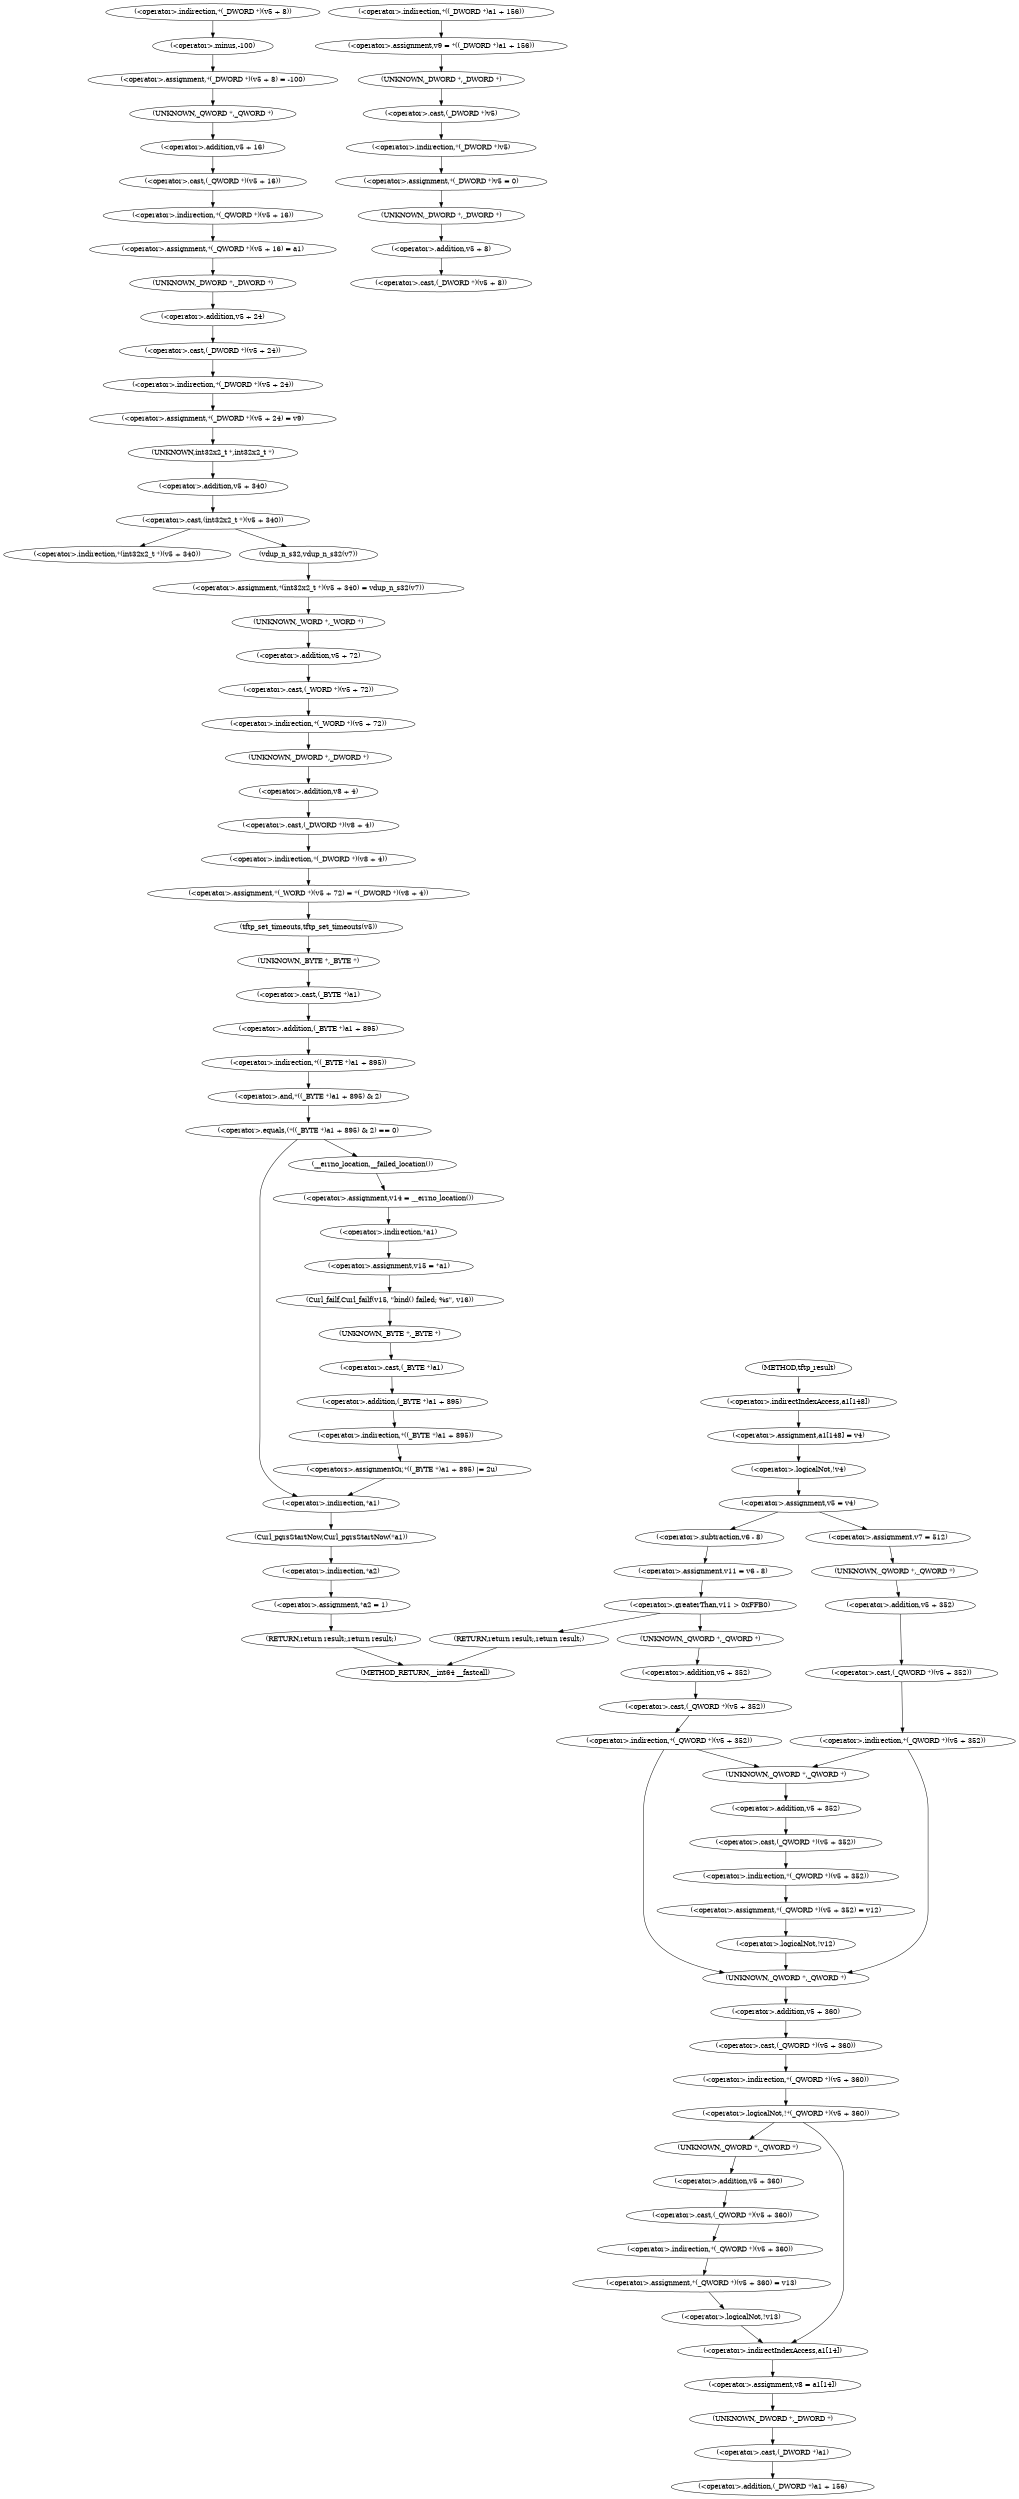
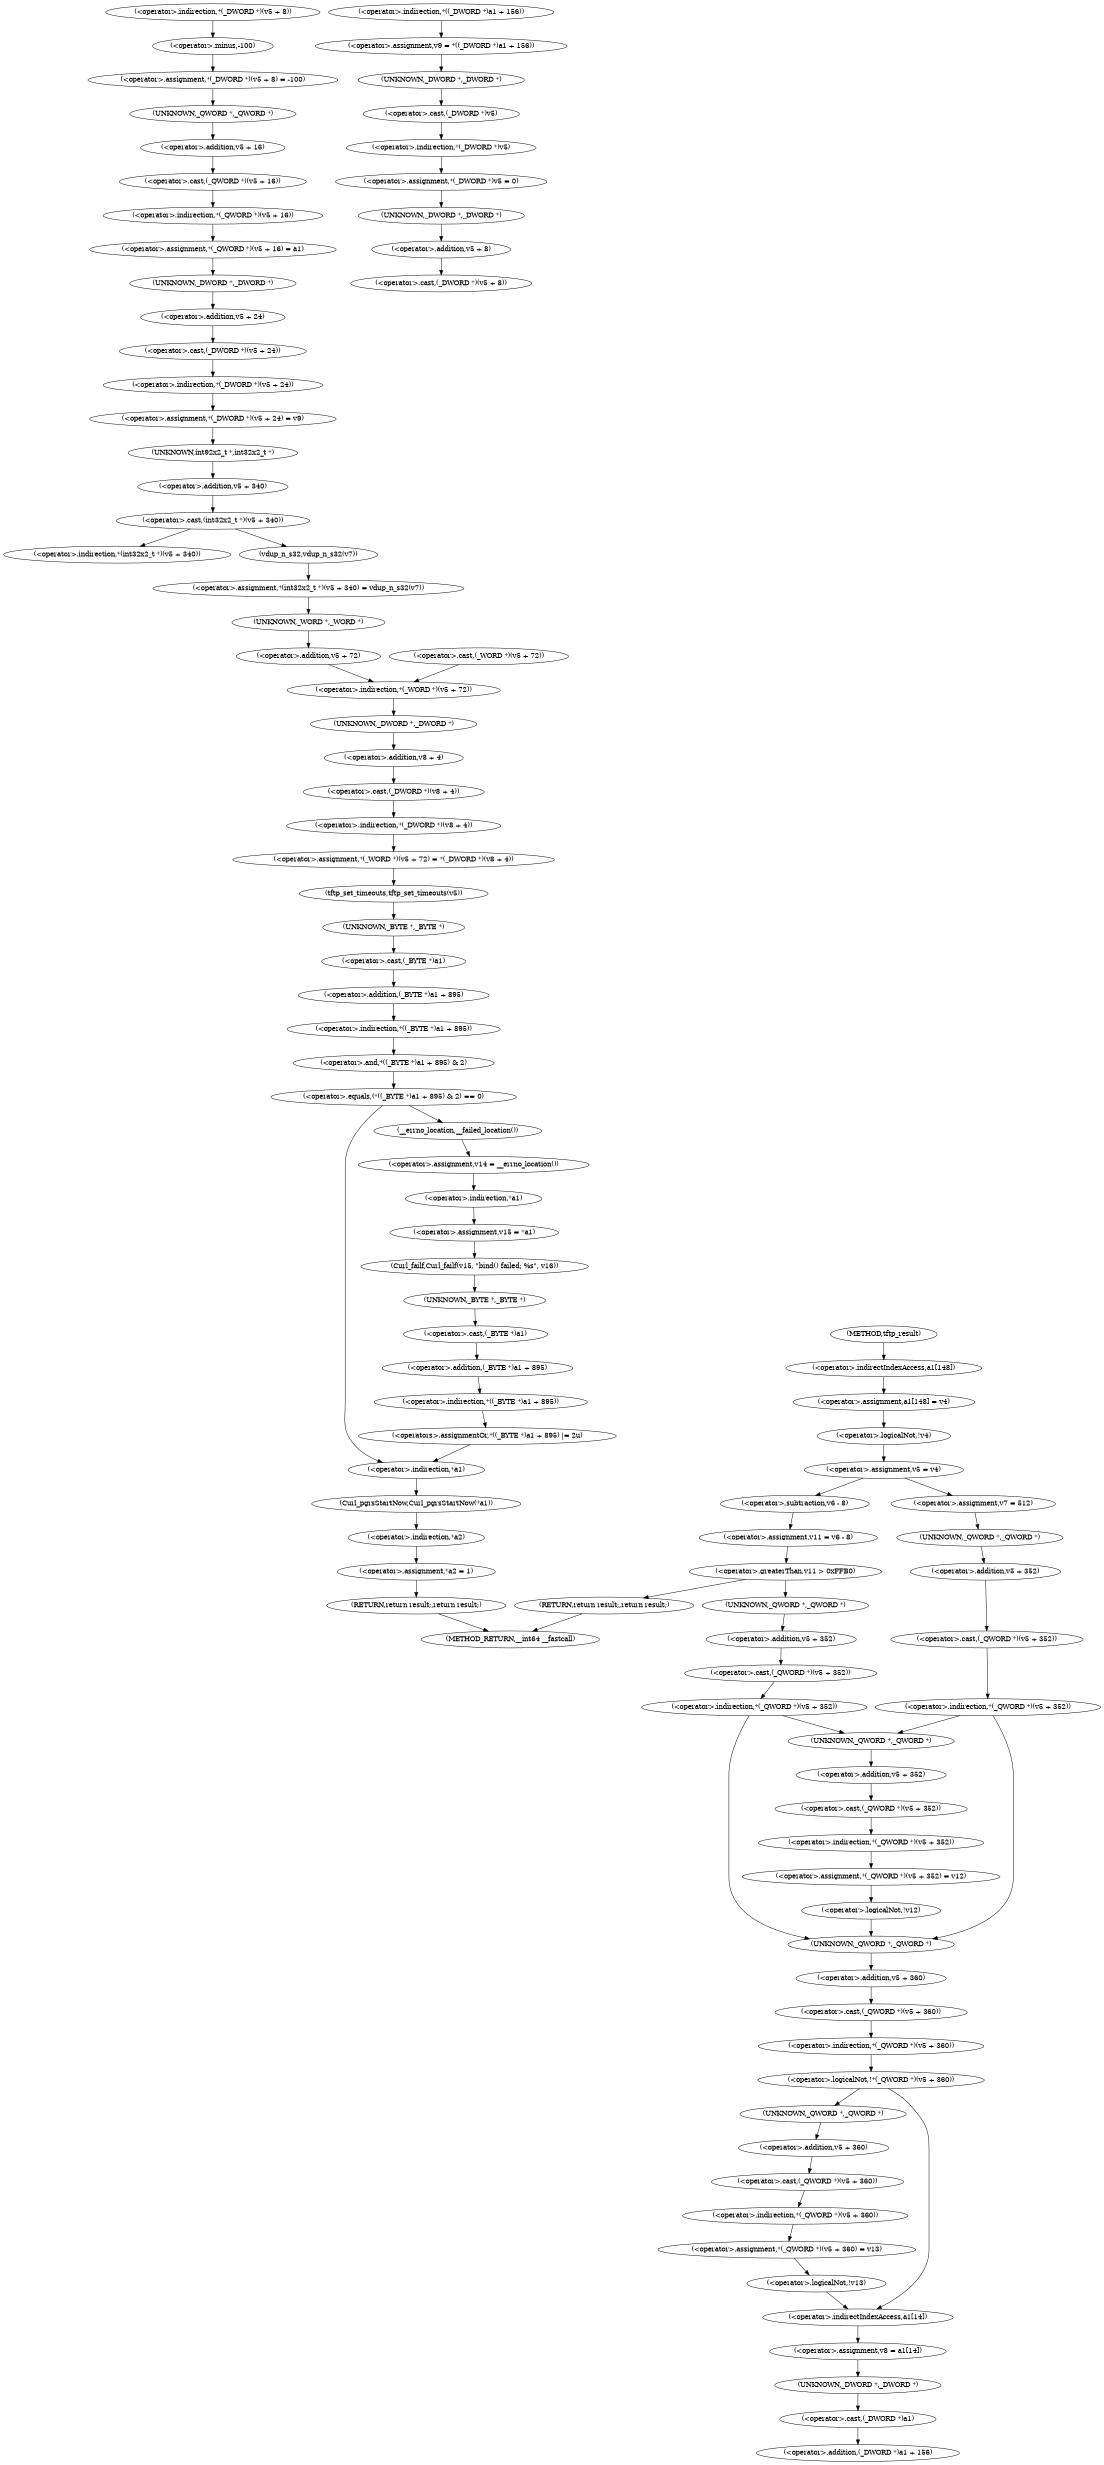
node "(UNKNOWN,int32x2_t *,int32x2_t *)": label "(UNKNOWN,int32x2_t *,int32x2_t *)" -> "(UNKNOWN,int92x2_t *,int32x2_t *)"
edge "(<operator>.addition,v5 + 72)" -> "(<operator>.cast,(_WORD *)(v5 + 72))": now "(<operator>.addition,v5 + 72)" -> "(<operator>.indirection,*(_WORD *)(v5 + 72))"
